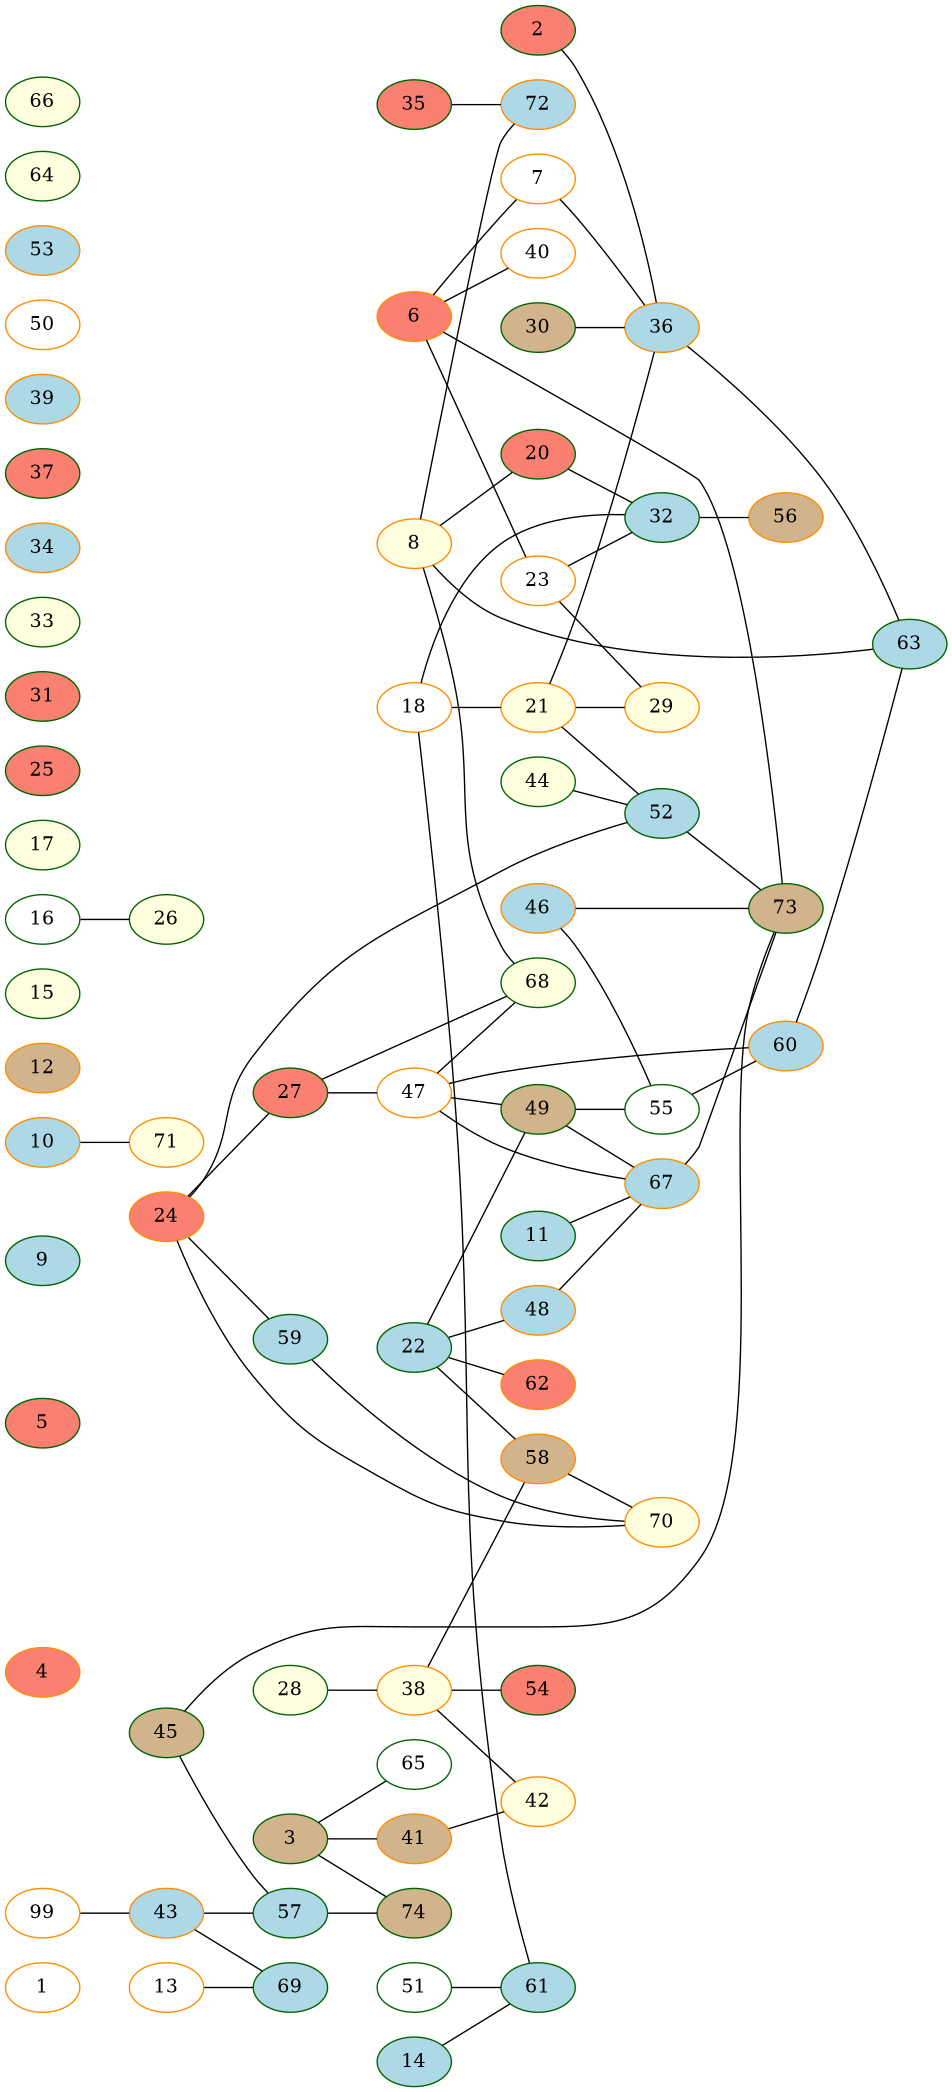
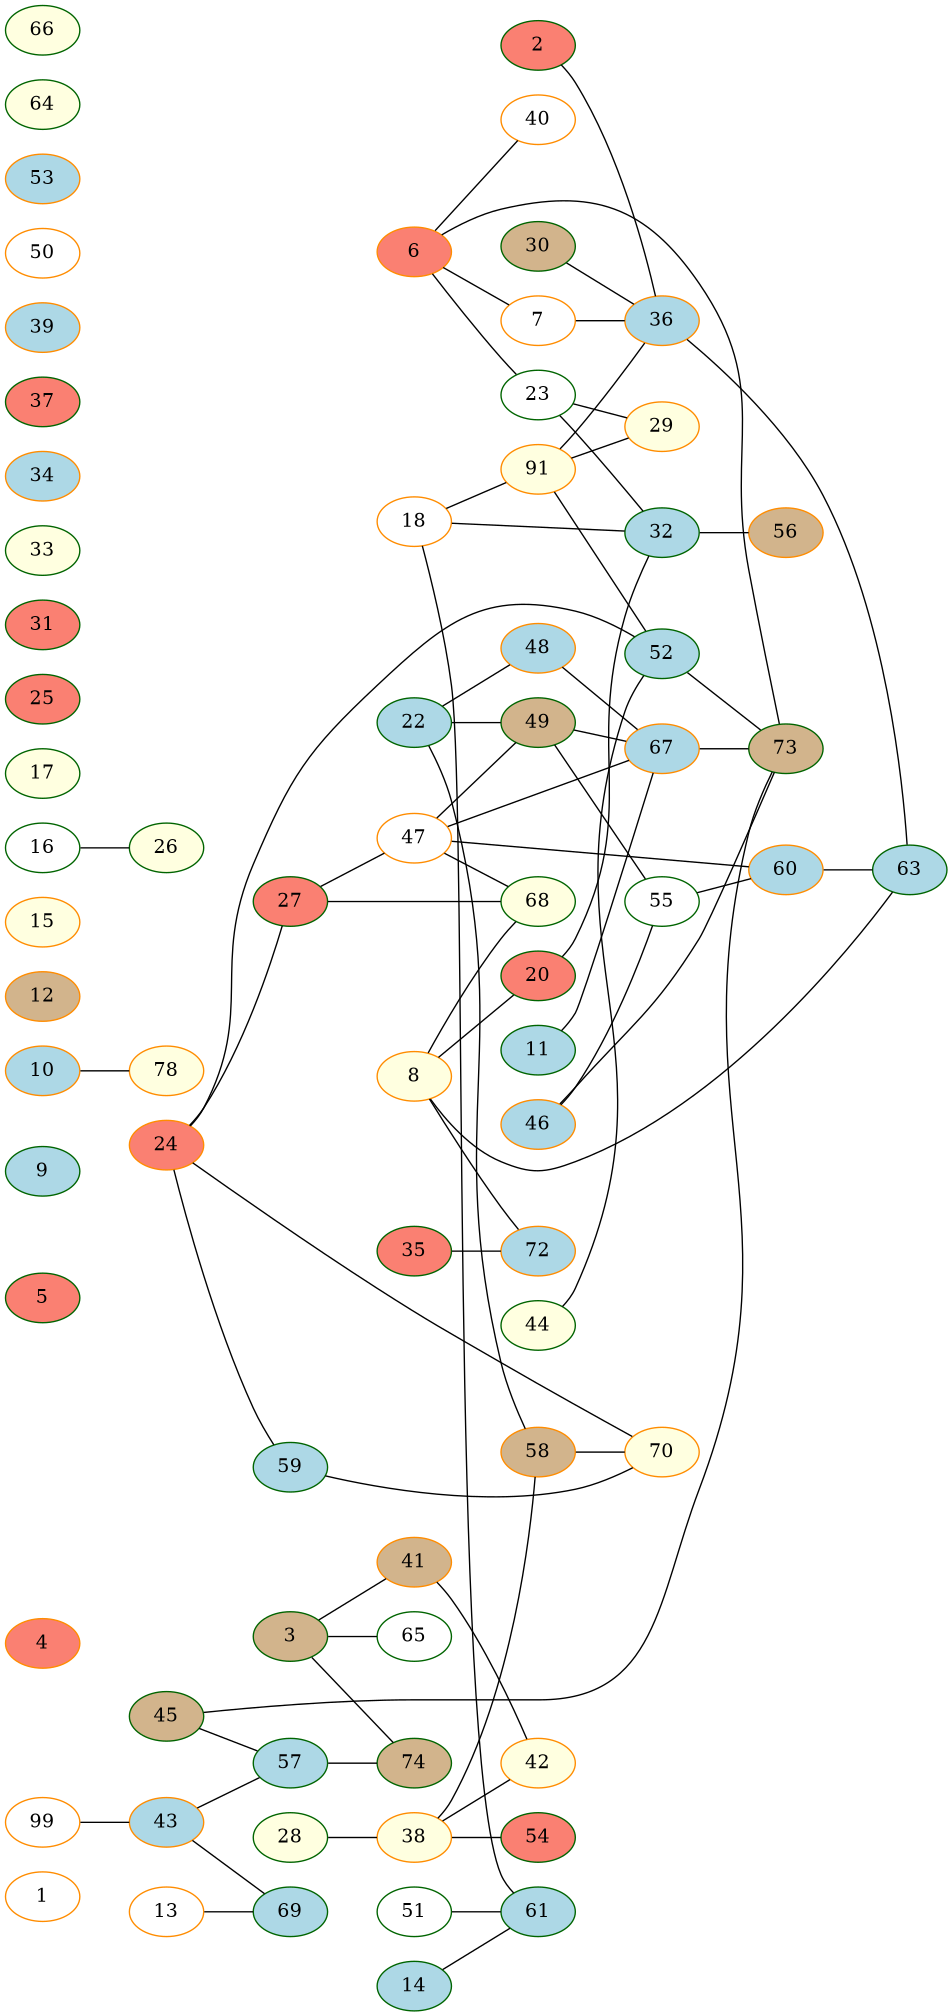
node "23": color darkorange -> darkgreen
node "21": label "21" -> "91"
node "15": color darkgreen -> darkorange
node "71": label "71" -> "78"
node "62": removed
